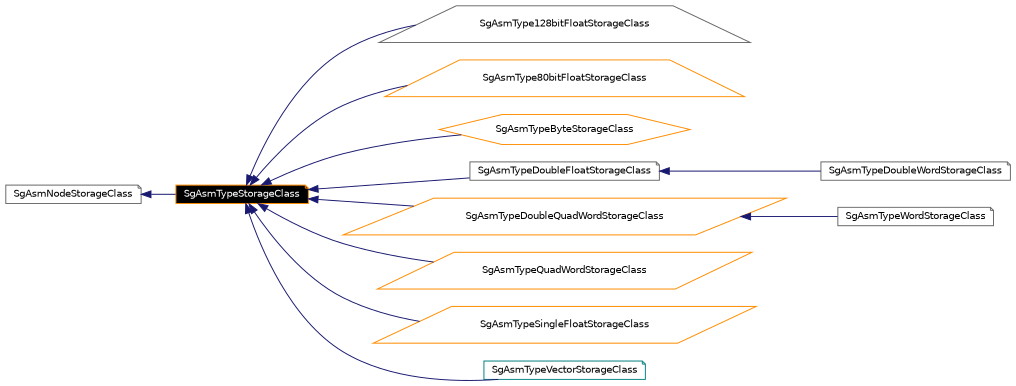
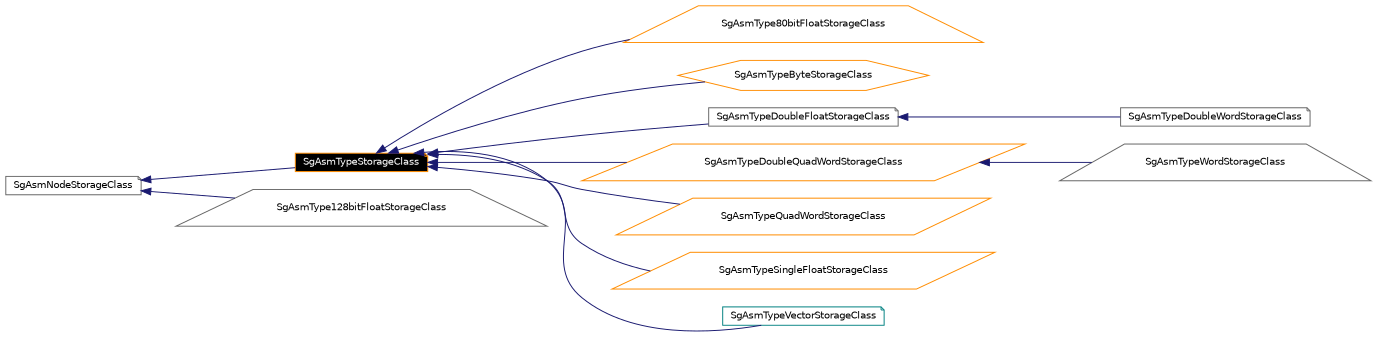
edge "SgAsmType128bitFloatStorageClass" -> "SgAsmTypeStorageClass": now "SgAsmType128bitFloatStorageClass" -> "SgAsmNodeStorageClass"
node "SgAsmTypeWordStorageClass": shape note -> trapezium
